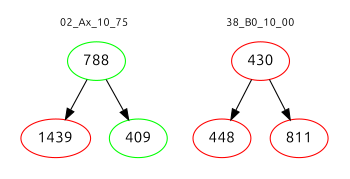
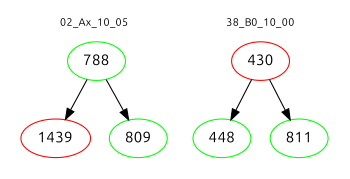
cluster "02_Ax_10_75": label "02_Ax_10_75" -> "02_Ax_10_05"
node "409": label "409" -> "809"
node "448": color red -> green
node "811": color red -> green
